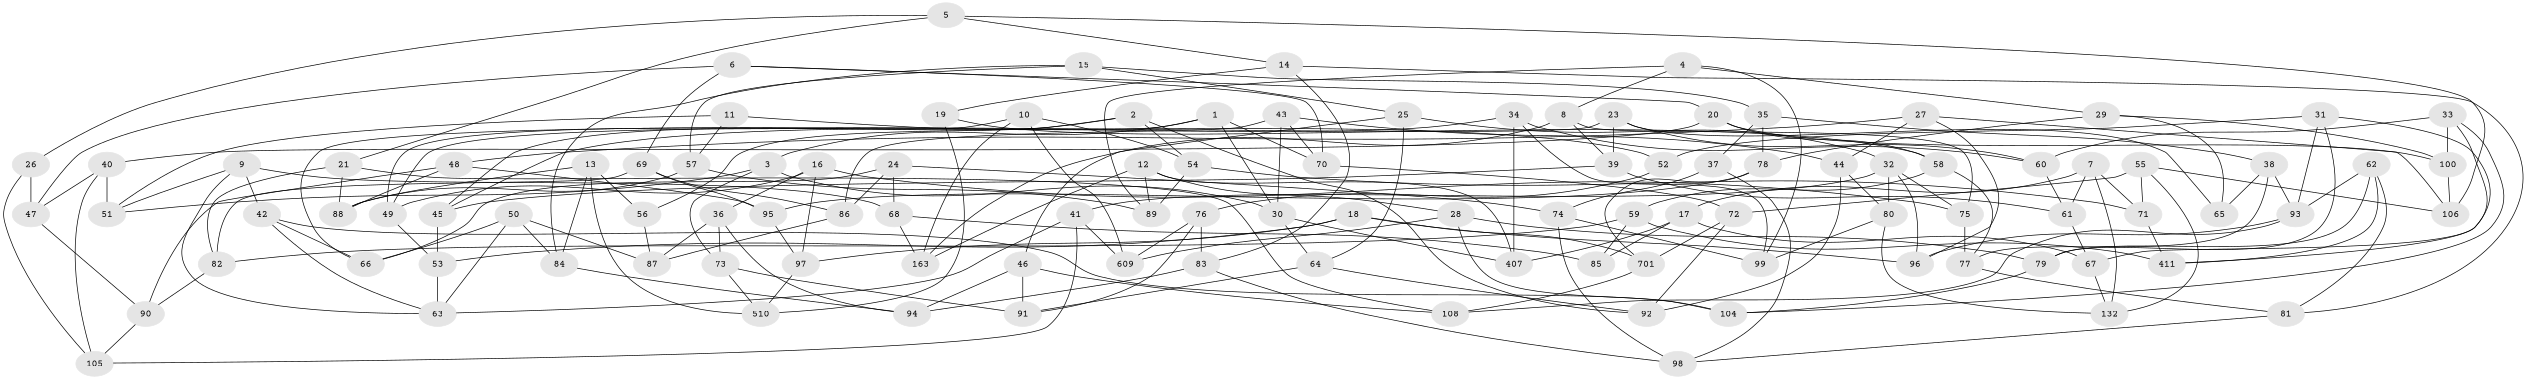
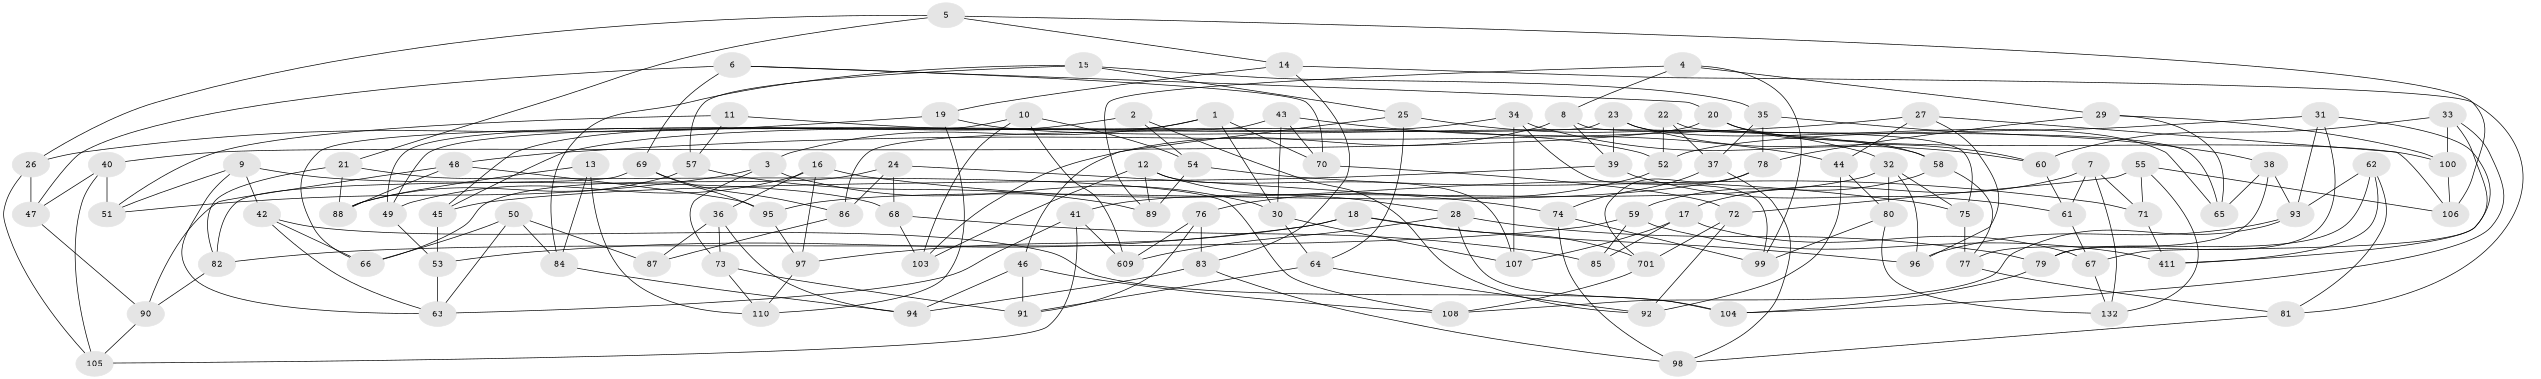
node "22": added
edge "19" -- "26": added
node "56": removed
node "163": label "163" -> "103"
node "407": label "407" -> "107"
node "510": label "510" -> "110"
